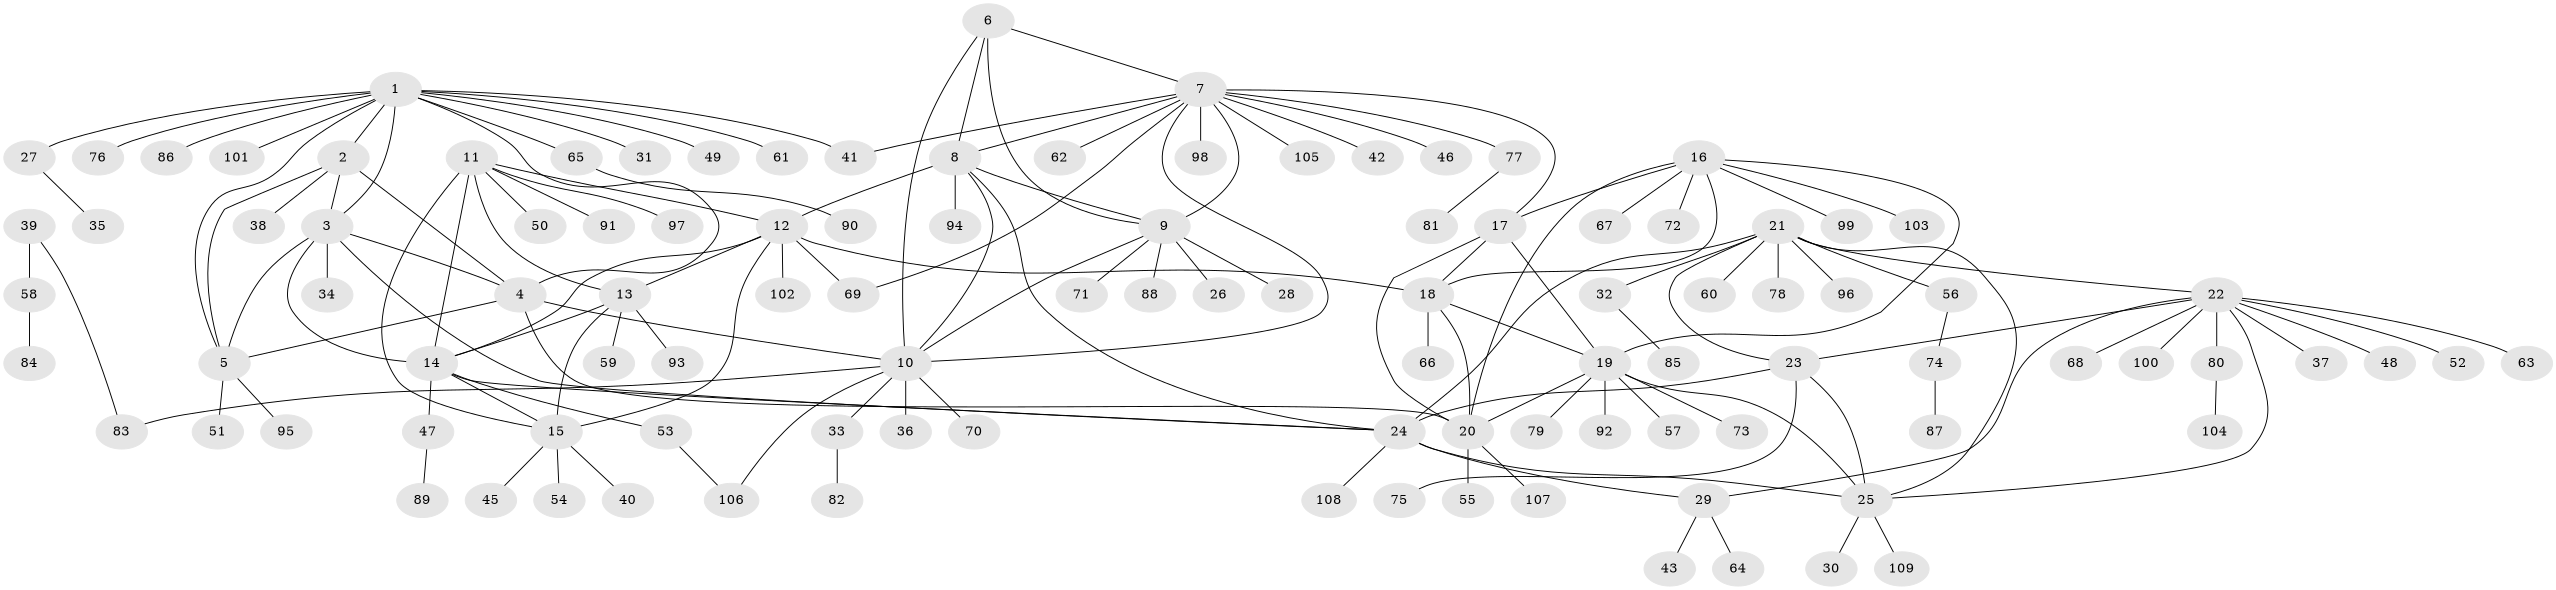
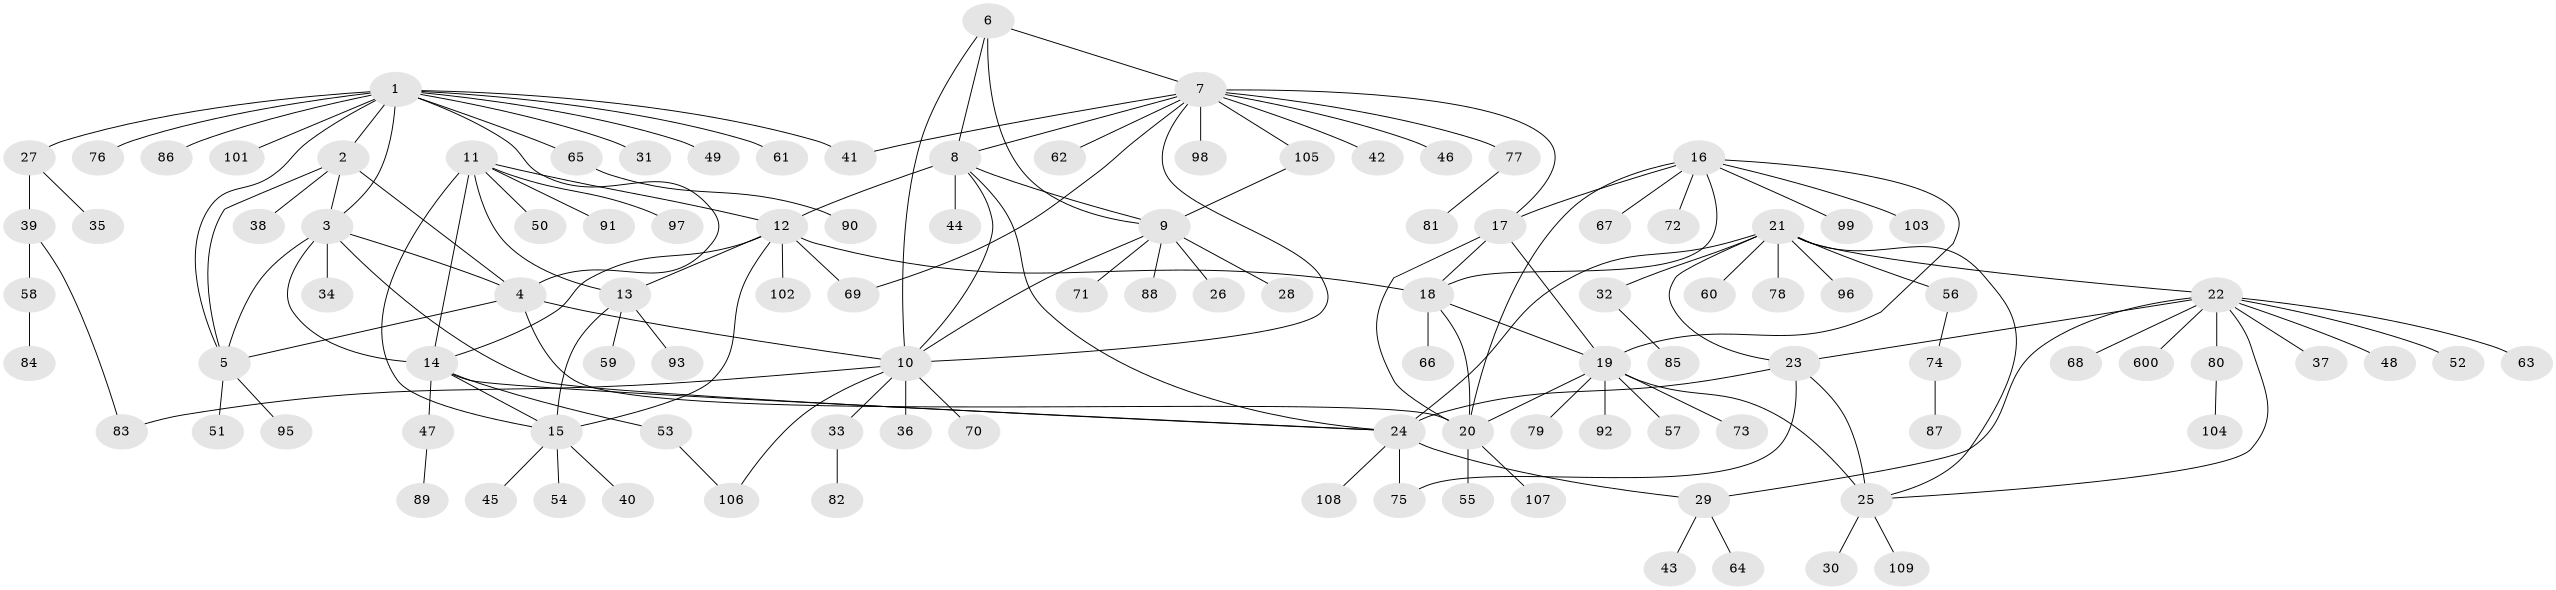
edge "7" -- "9": now "105" -- "9"
edge "27" -- "39": added
node "94": label "94" -> "44"
edge "13" -- "14": removed
node "100": label "100" -> "600"
edge "24" -- "25": now "24" -- "75"
